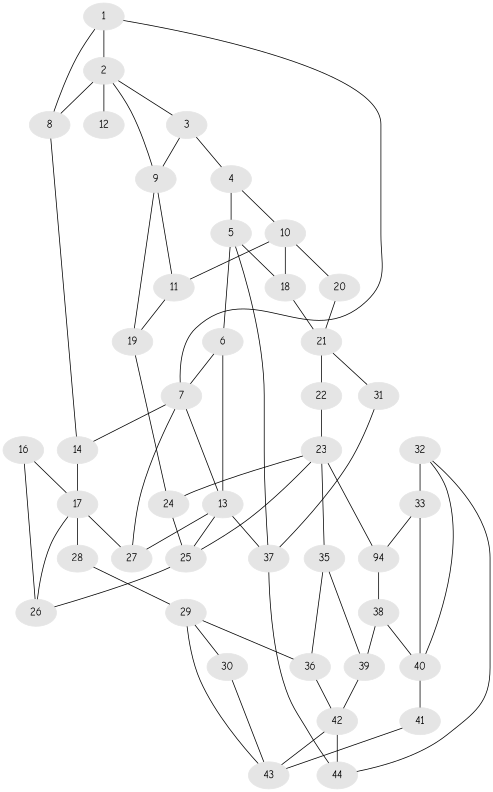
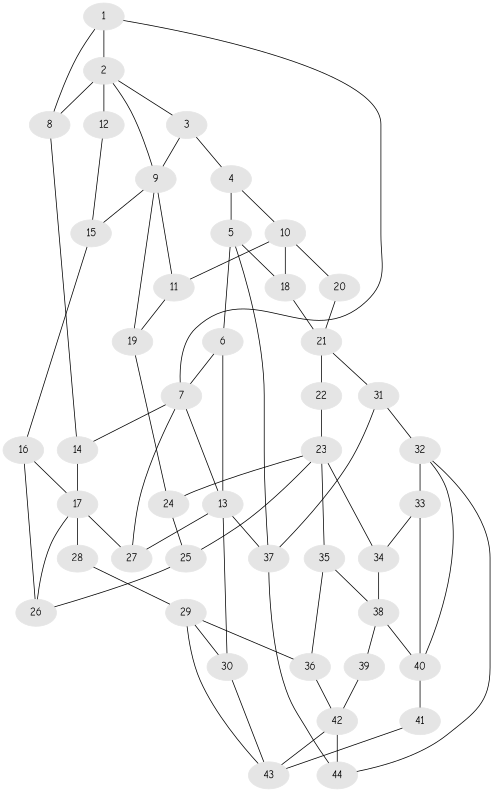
node "15": added
edge "31" -- "32": added
edge "13" -- "25": now "13" -- "30"
node "94": label "94" -> "34"
edge "35" -- "39": now "35" -- "38"
